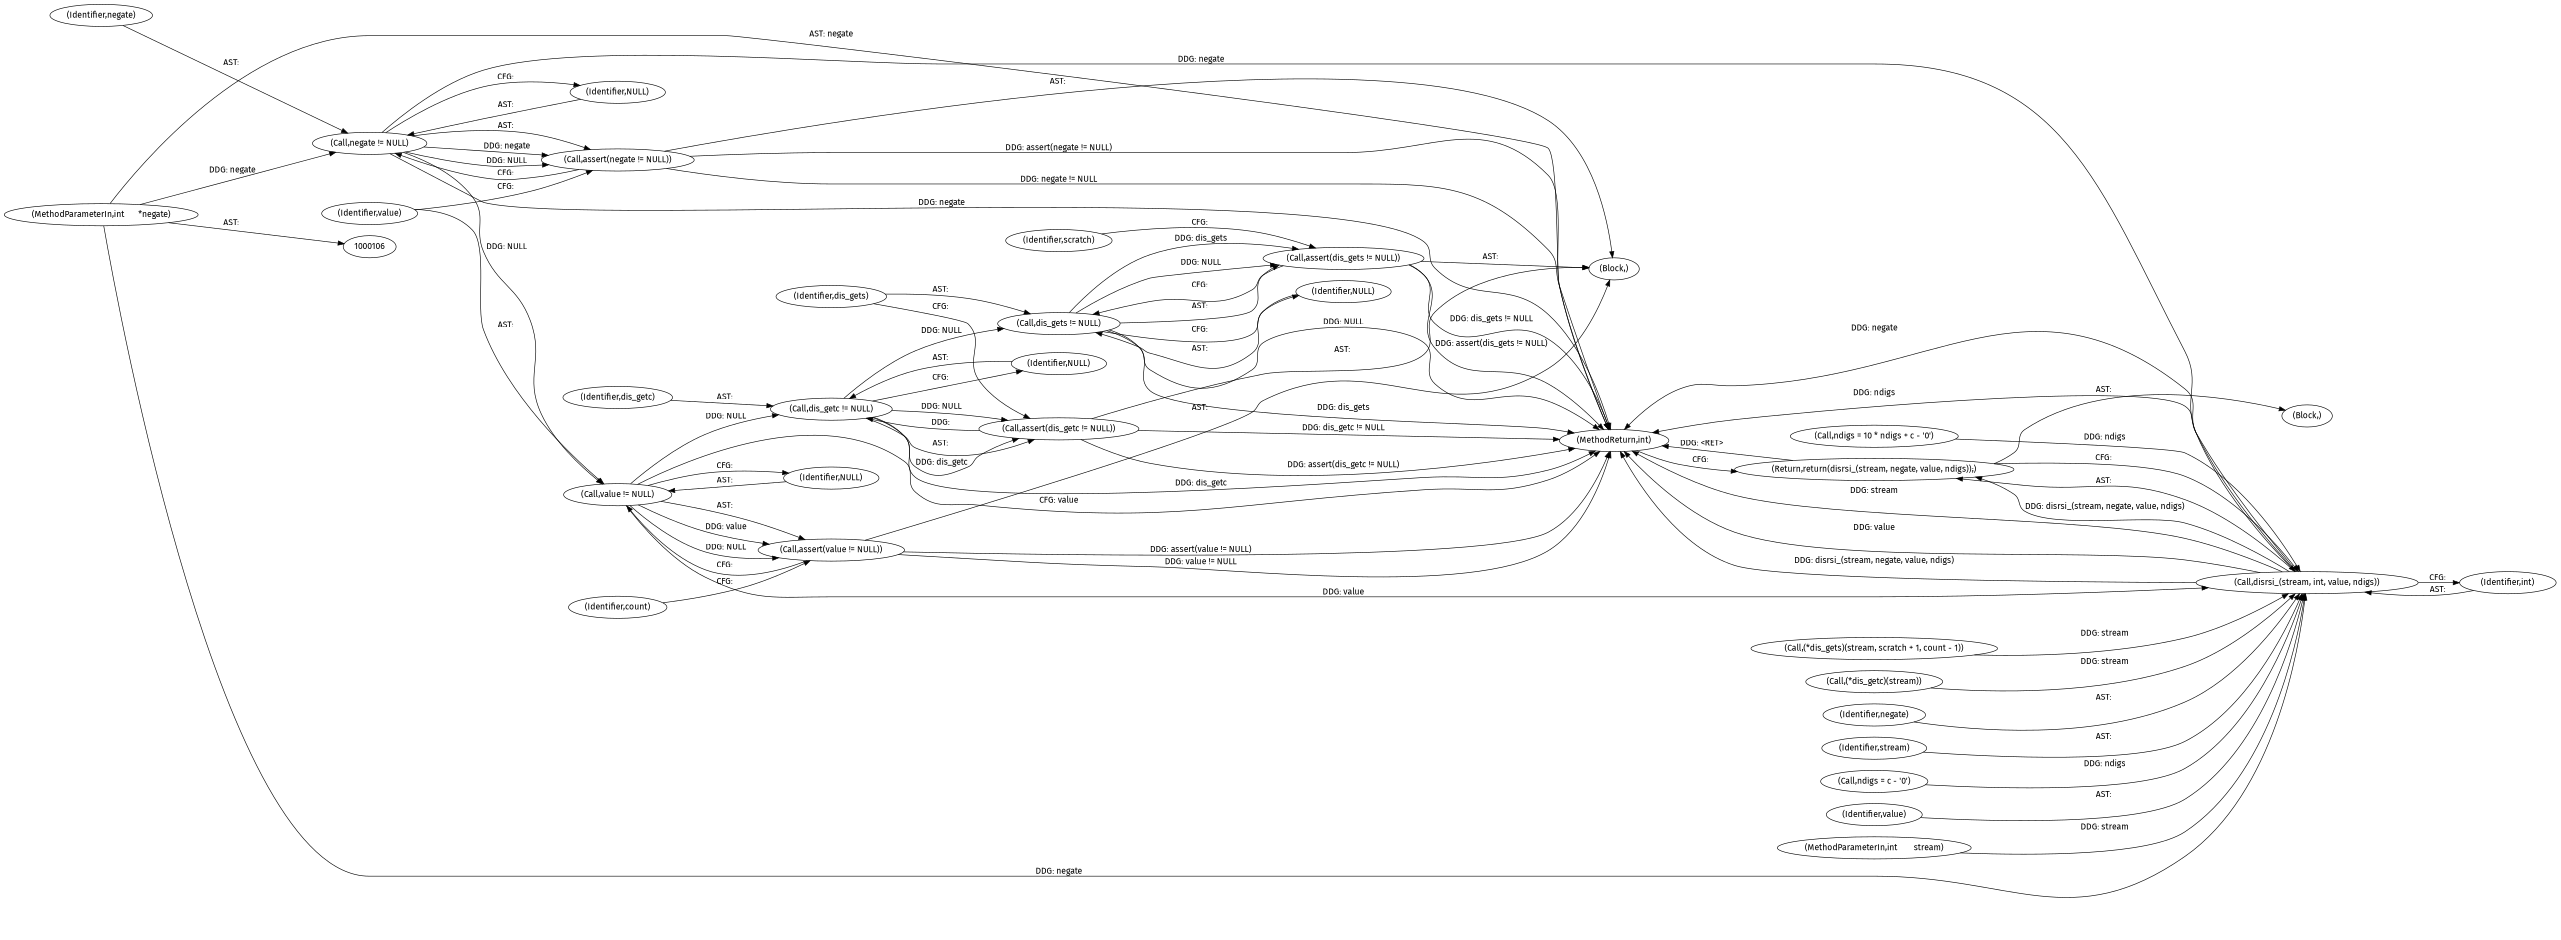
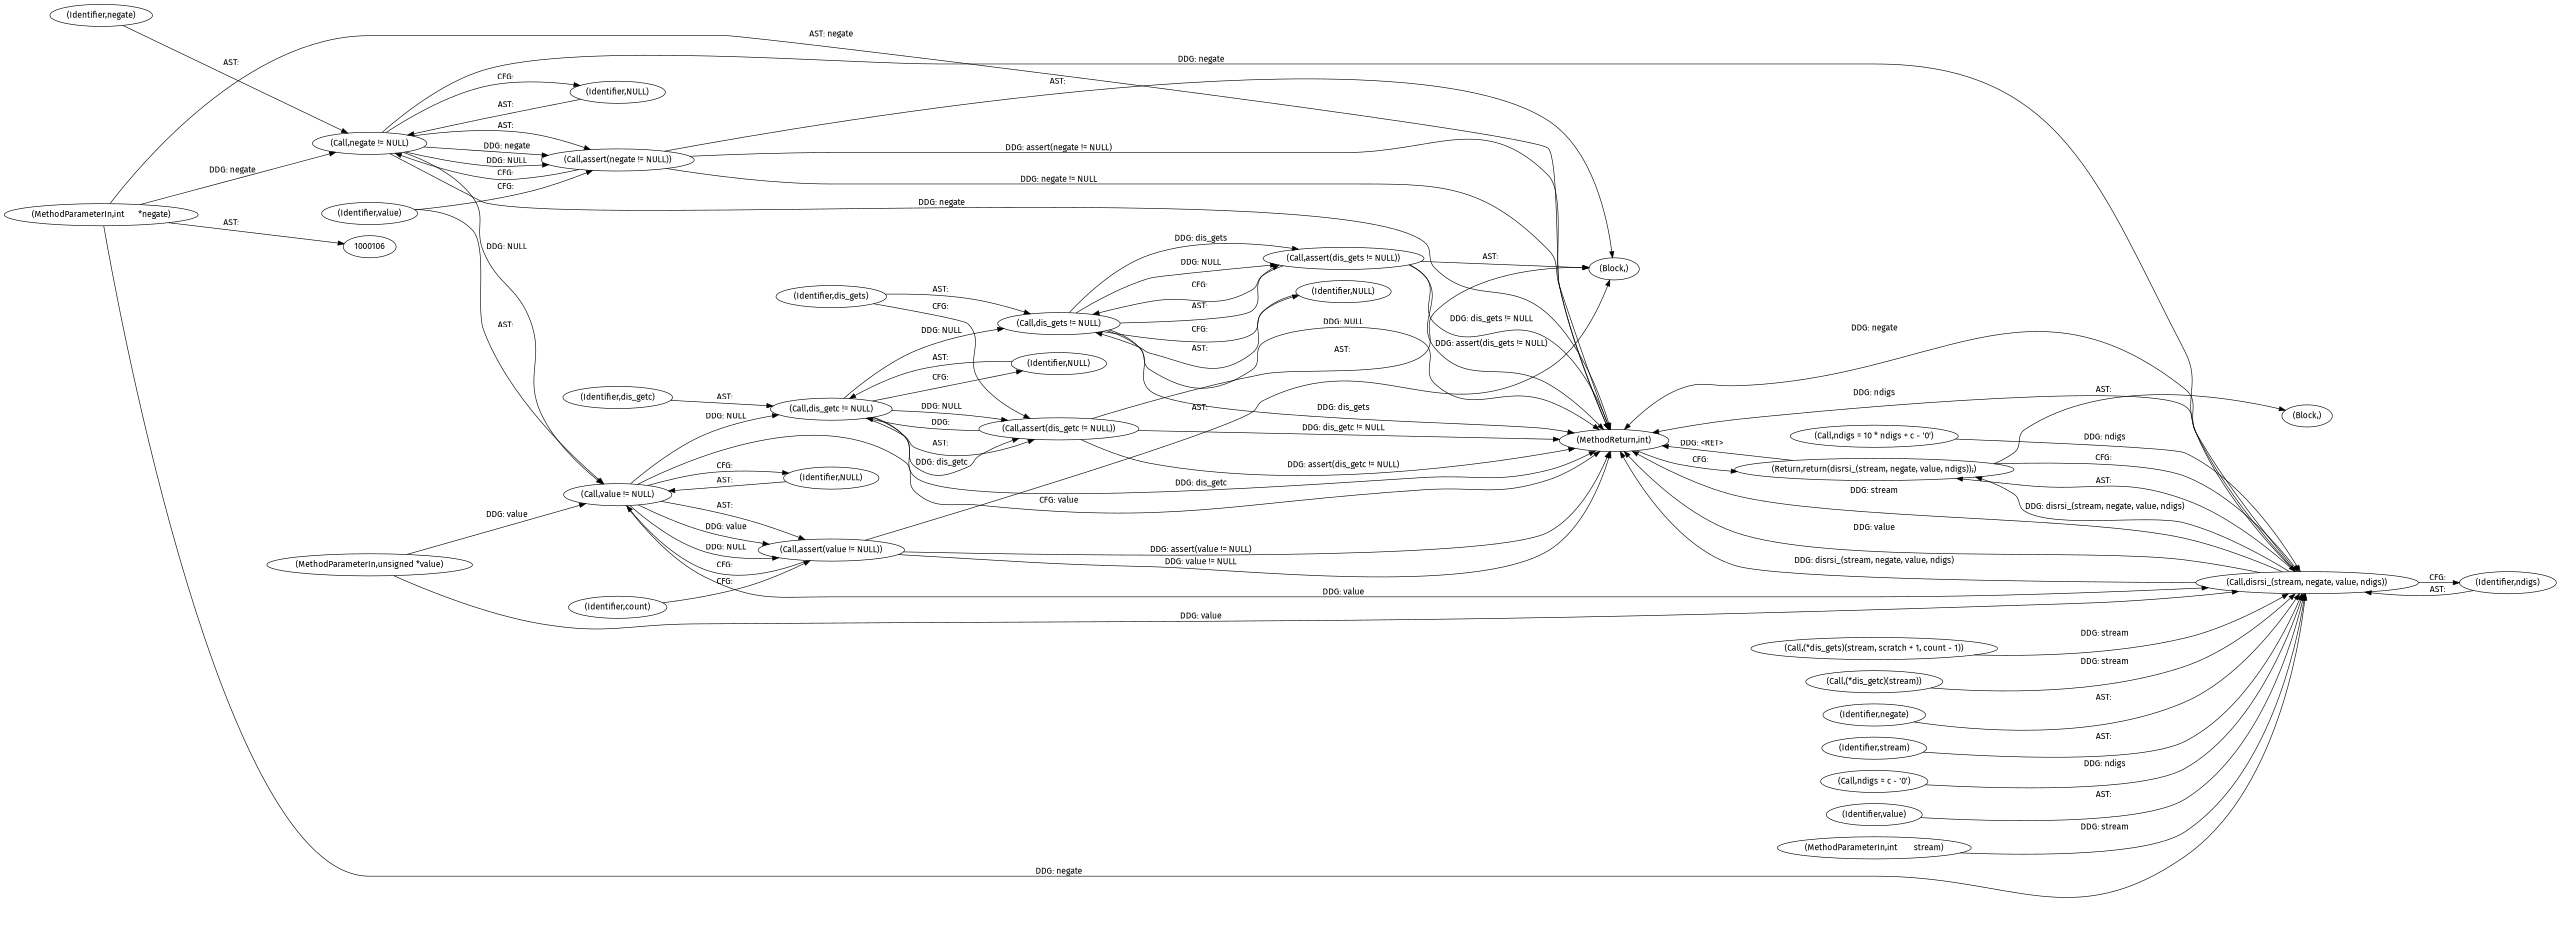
node "(Identifier,scratch)": removed
node "(MethodParameterIn,unsigned *value)": added
node "(Call,disrsi_(stream, int, value, ndigs))": label "(Call,disrsi_(stream, int, value, ndigs))" -> "(Call,disrsi_(stream, negate, value, ndigs))"
node "(Identifier,int)": label "(Identifier,int)" -> "(Identifier,ndigs)"
